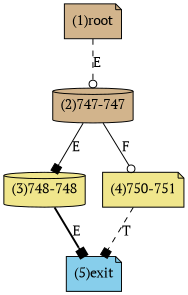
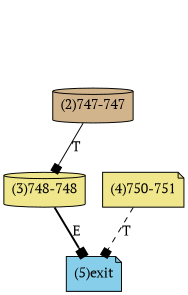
node "(1)root": removed
edge "(2)747-747" -> "(4)750-751": removed, label "F"
edge "(2)747-747" -> "(3)748-748": label "E" -> "T"
